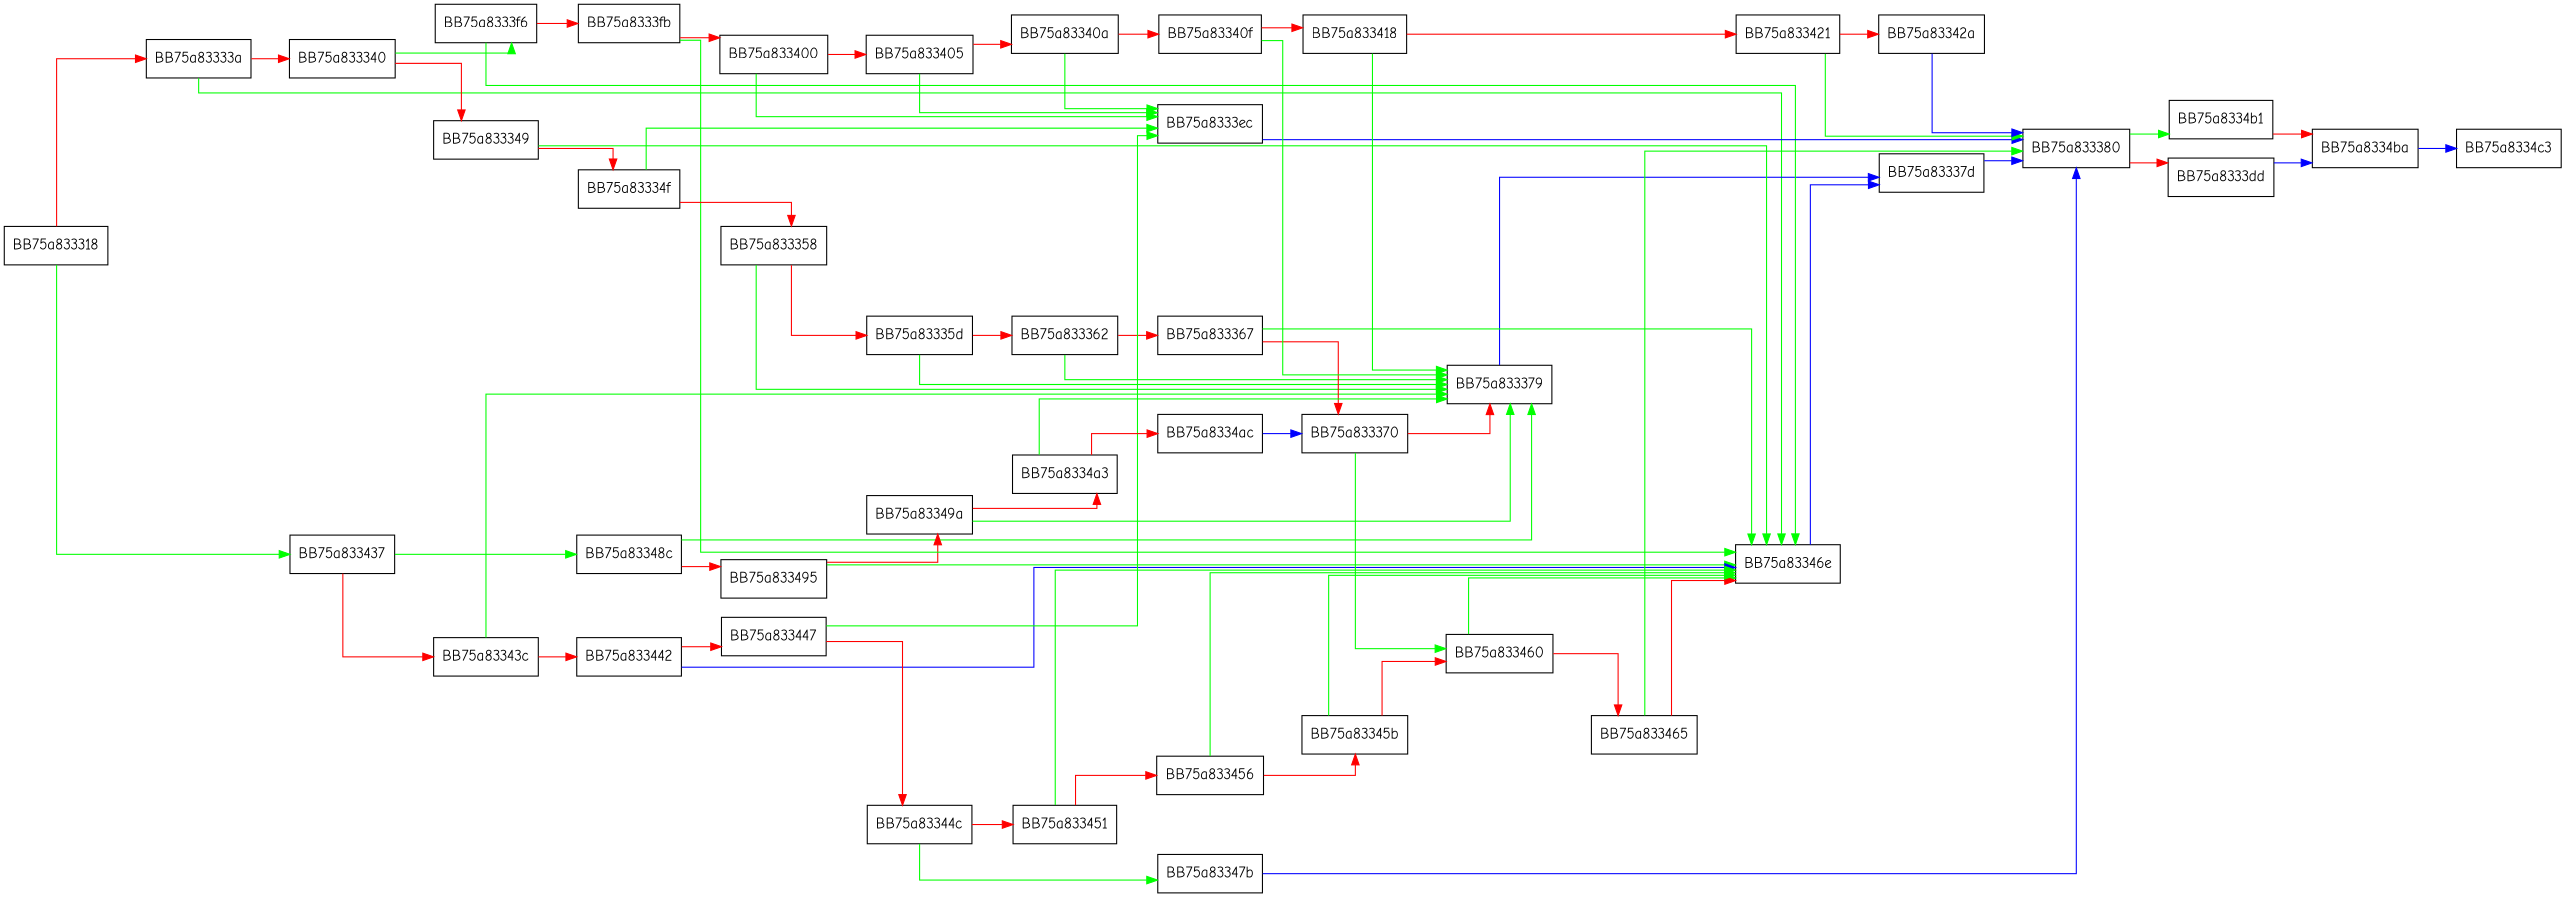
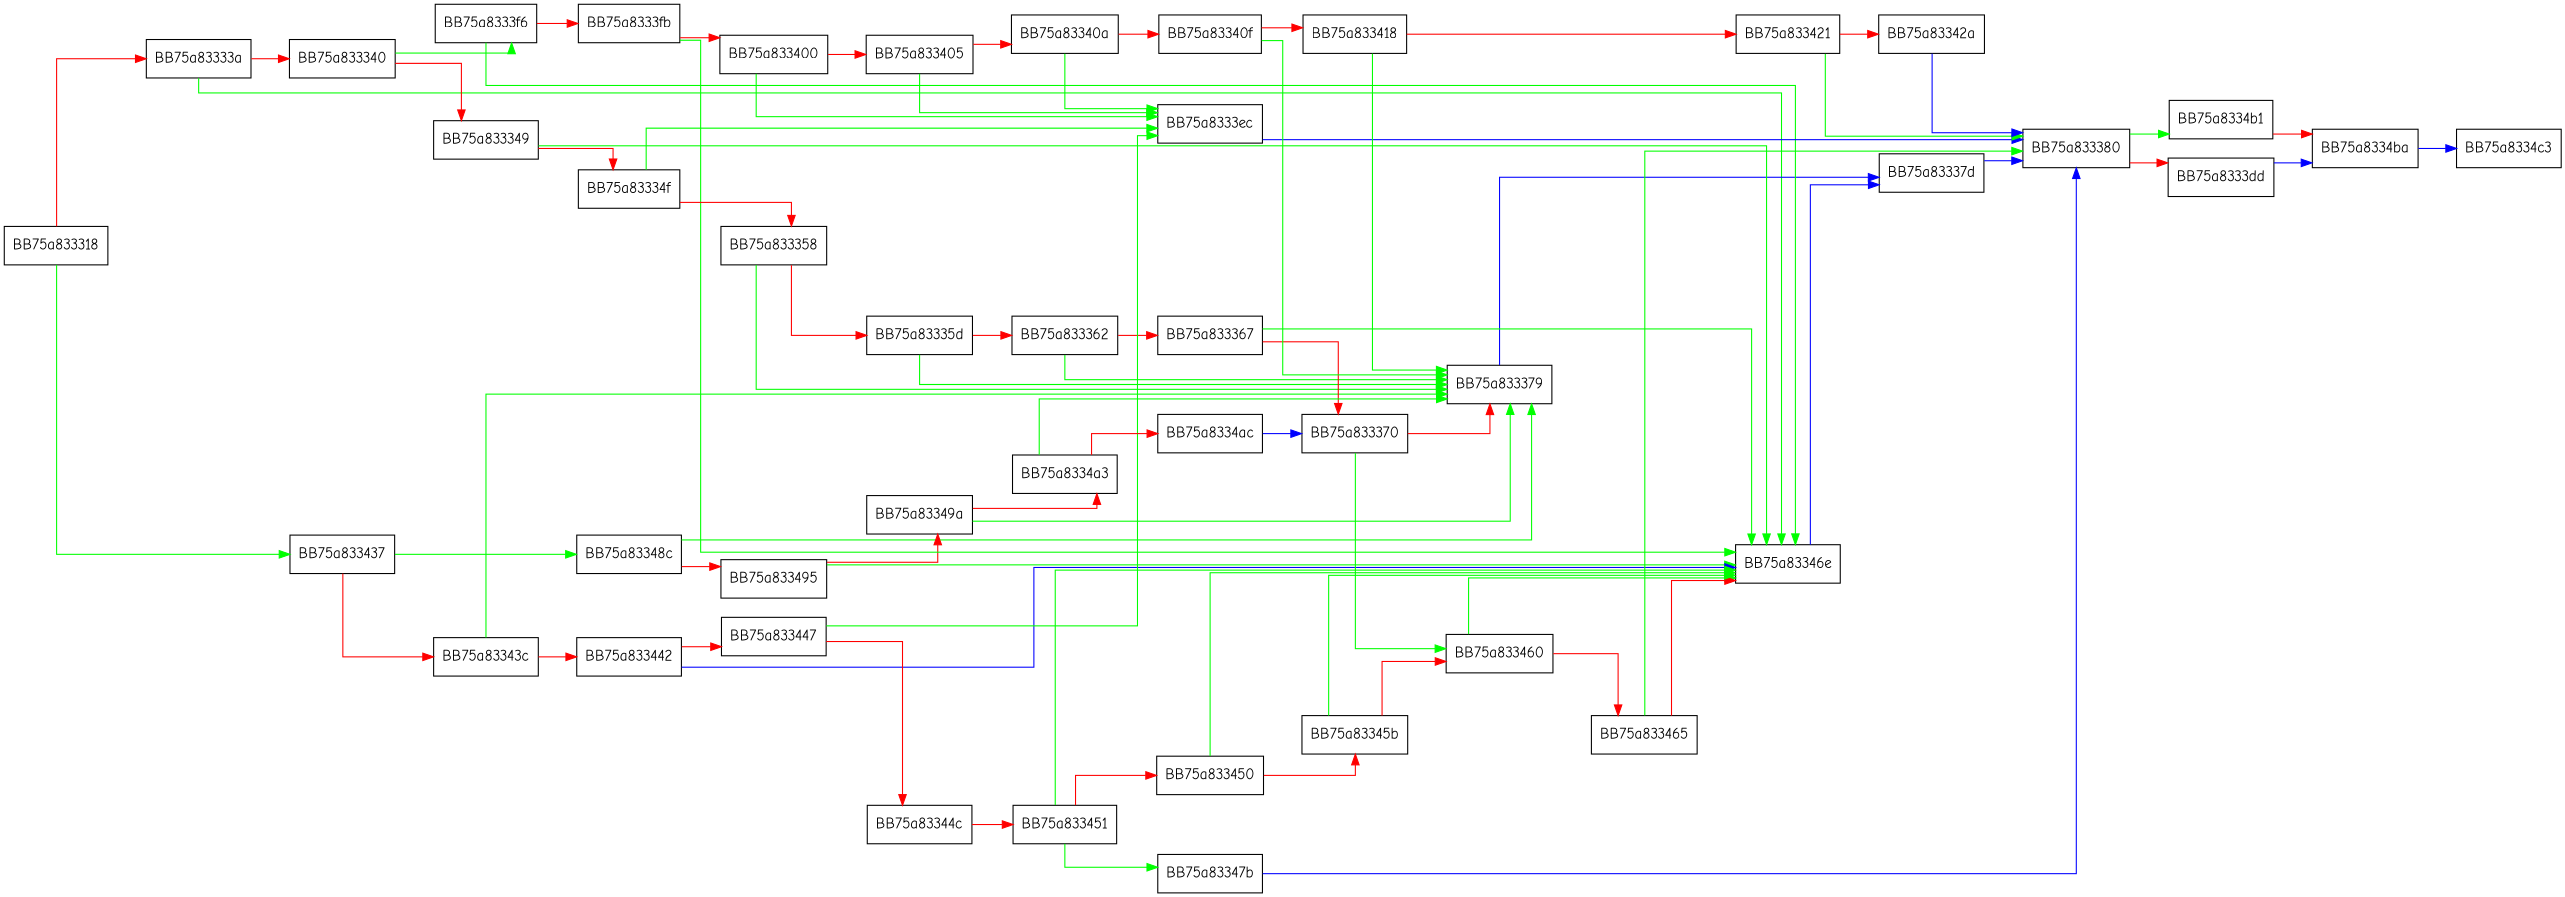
node "BB75a833456": label "BB75a833456" -> "BB75a833450"
edge "BB75a83344c" -> "BB75a83347b": now "BB75a833451" -> "BB75a83347b"
